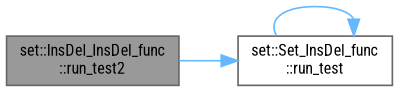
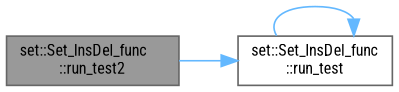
node "set::InsDel_InsDel_func ::run_test2": label "set::InsDel_InsDel_func ::run_test2" -> "set::Set_InsDel_func ::run_test2"
